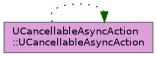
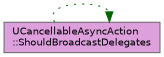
node "UCancellableAsyncAction ::UCancellableAsyncAction": label "UCancellableAsyncAction ::UCancellableAsyncAction" -> "UCancellableAsyncAction ::ShouldBroadcastDelegates"
